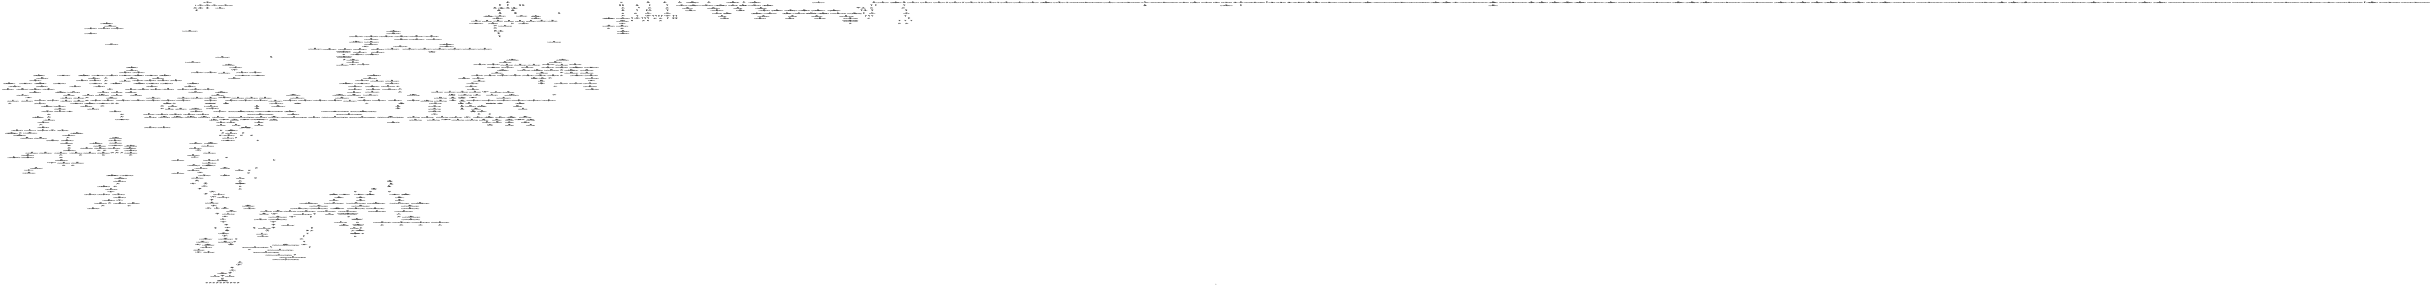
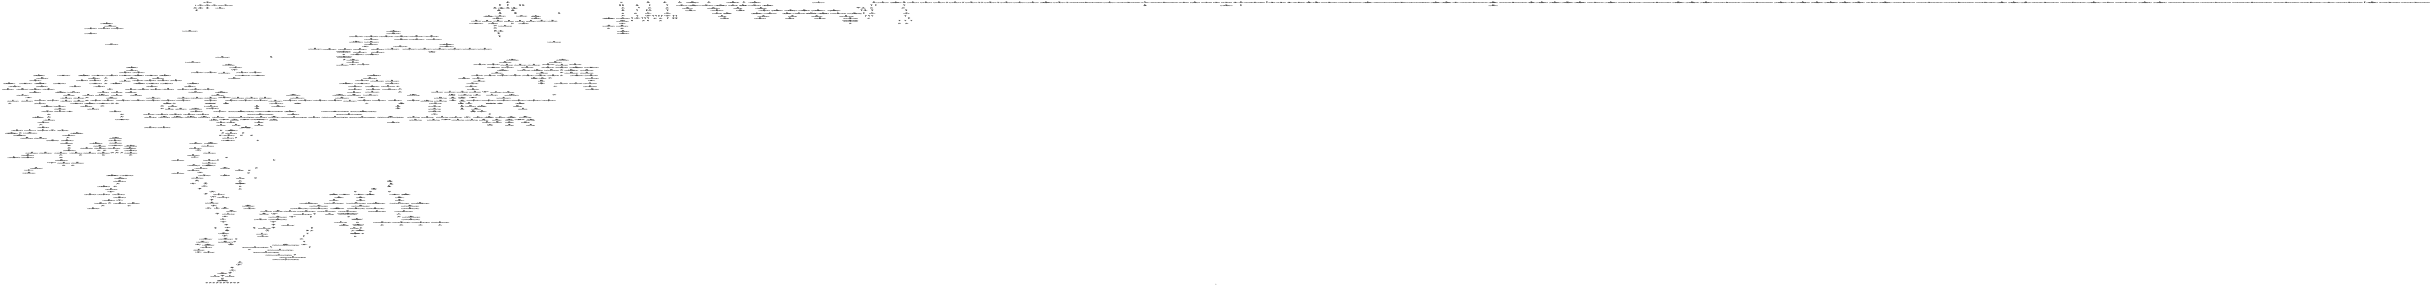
node "NodeID: 1596": removed
